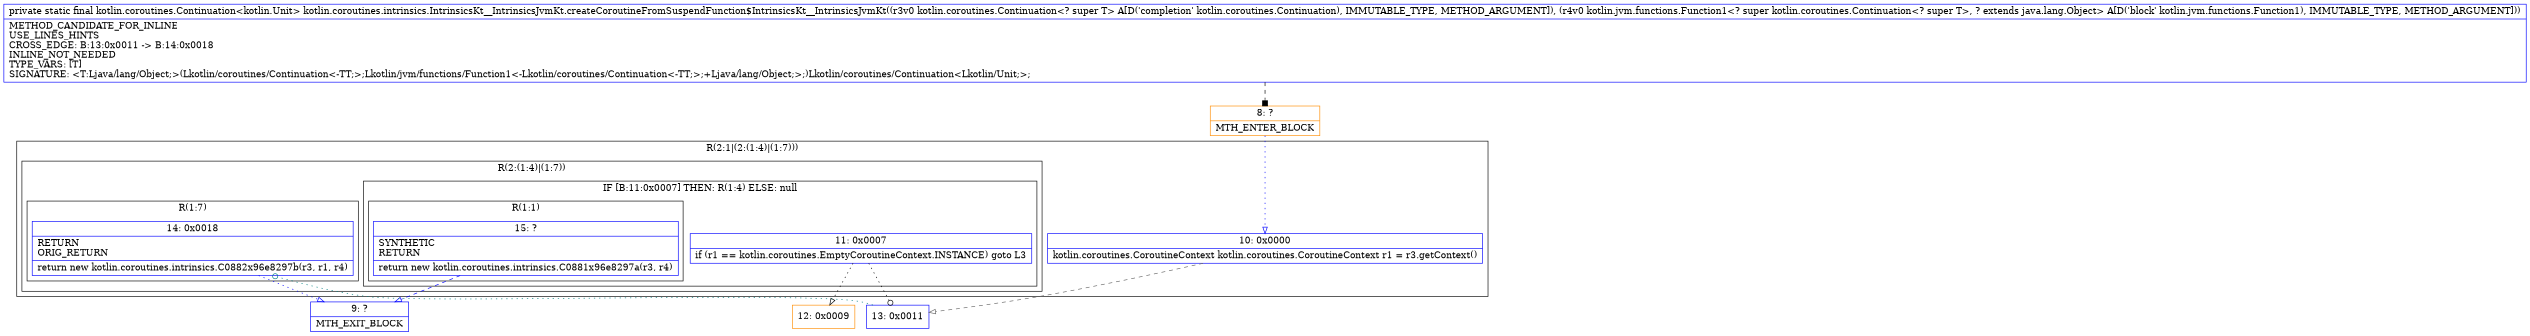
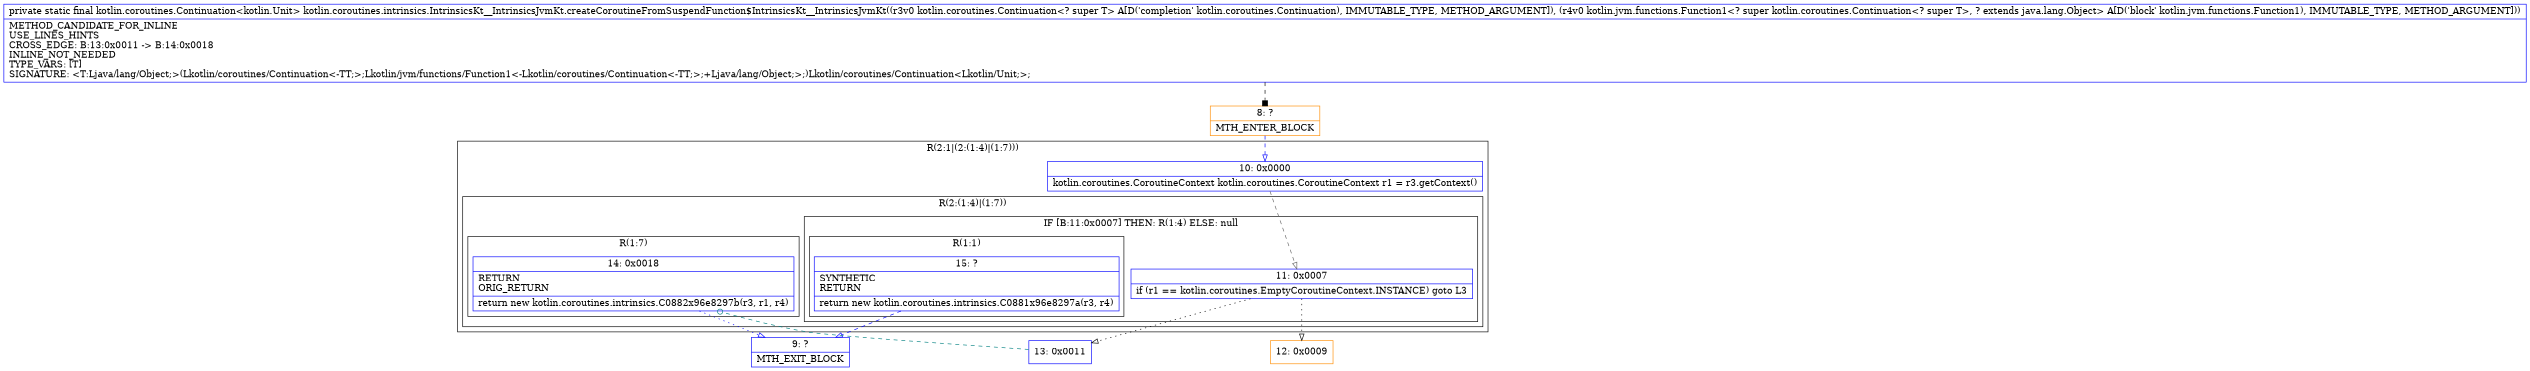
edge "8: ?" -> "10: 0x0000": style dotted -> dashed
edge "11: 0x0007" -> "13: 0x0011": arrowhead odot -> onormal
edge "10: 0x0000" -> "13: 0x0011": now "10: 0x0000" -> "11: 0x0007"
edge "13: 0x0011" -> "14: 0x0018": style dotted -> dashed
